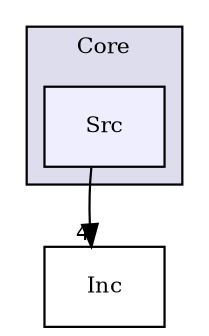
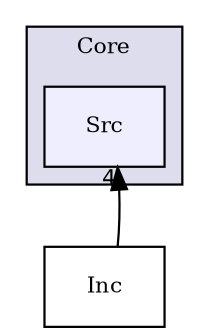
edge "Src" -> "Inc": reversed
